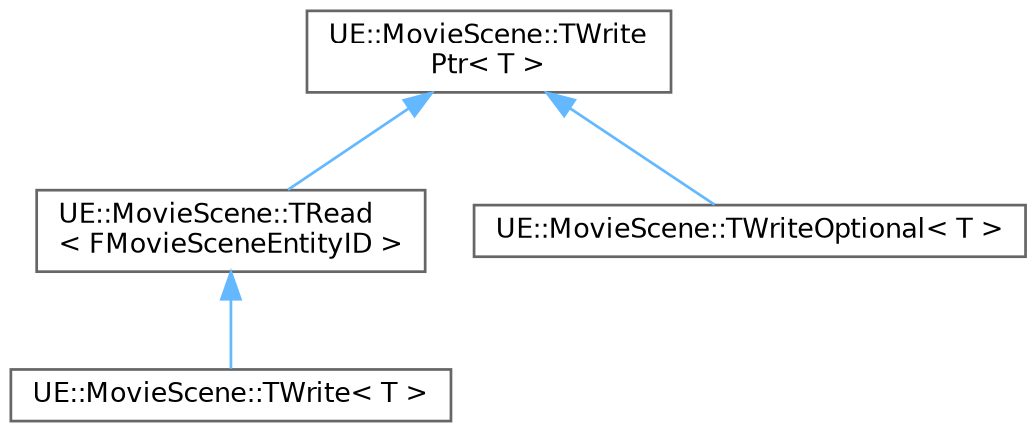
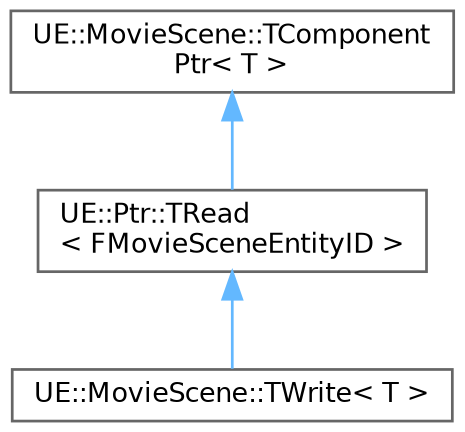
node "UE::MovieScene::TWrite Ptr< T >": label "UE::MovieScene::TWrite Ptr< T >" -> "UE::MovieScene::TComponent Ptr< T >"
node "UE::MovieScene::TRead < FMovieSceneEntityID >": label "UE::MovieScene::TRead < FMovieSceneEntityID >" -> "UE::Ptr::TRead < FMovieSceneEntityID >"
node "UE::MovieScene::TWriteOptional< T >": removed
